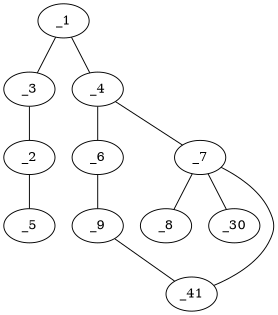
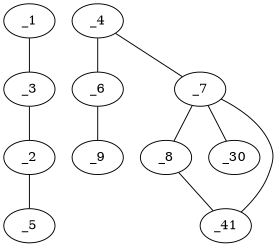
edge "_1" -- "_4": removed
edge "_9" -- "_41": now "_8" -- "_41"
